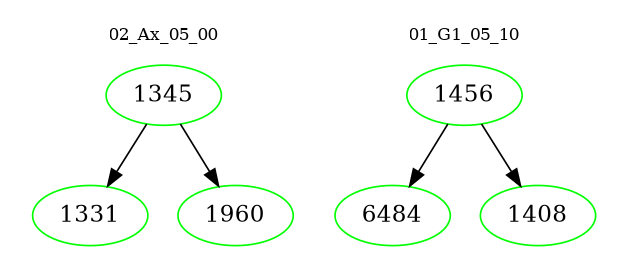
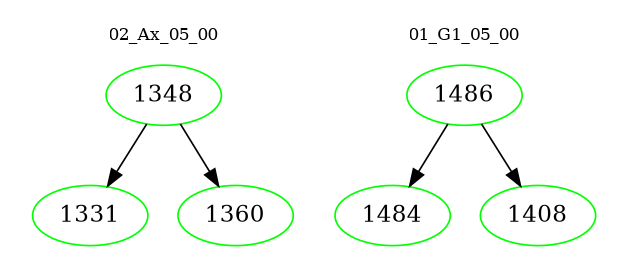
cluster "01_G1_05_10": label "01_G1_05_10" -> "01_G1_05_00"
node "1345": label "1345" -> "1348"
node "1456": label "1456" -> "1486"
node "1960": label "1960" -> "1360"
node "6484": label "6484" -> "1484"
